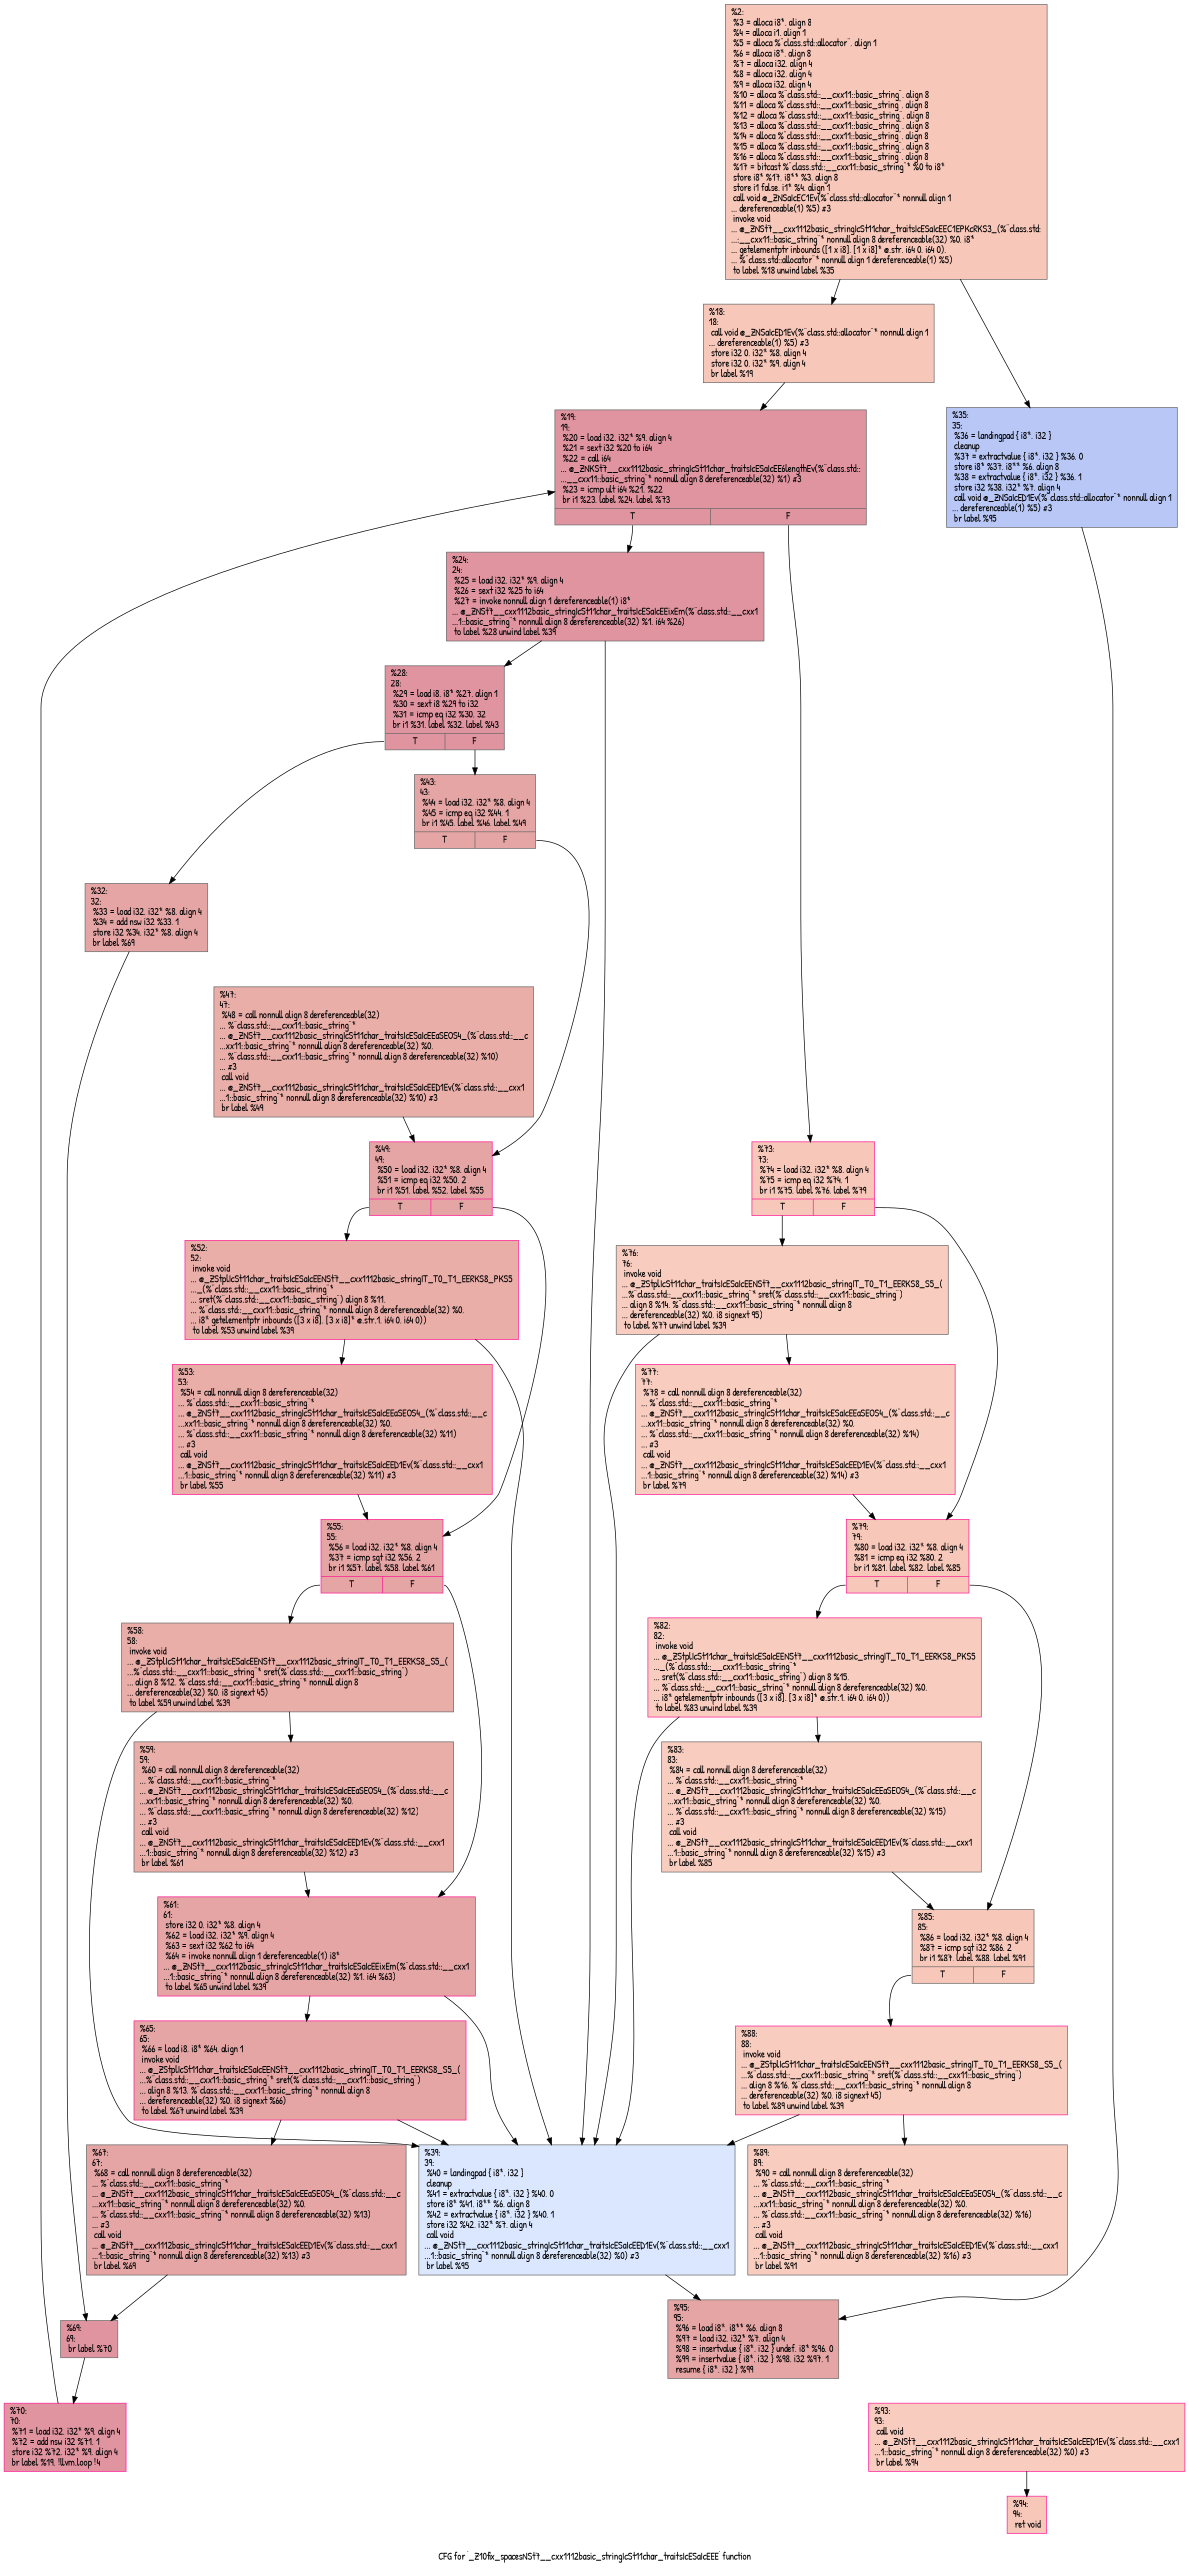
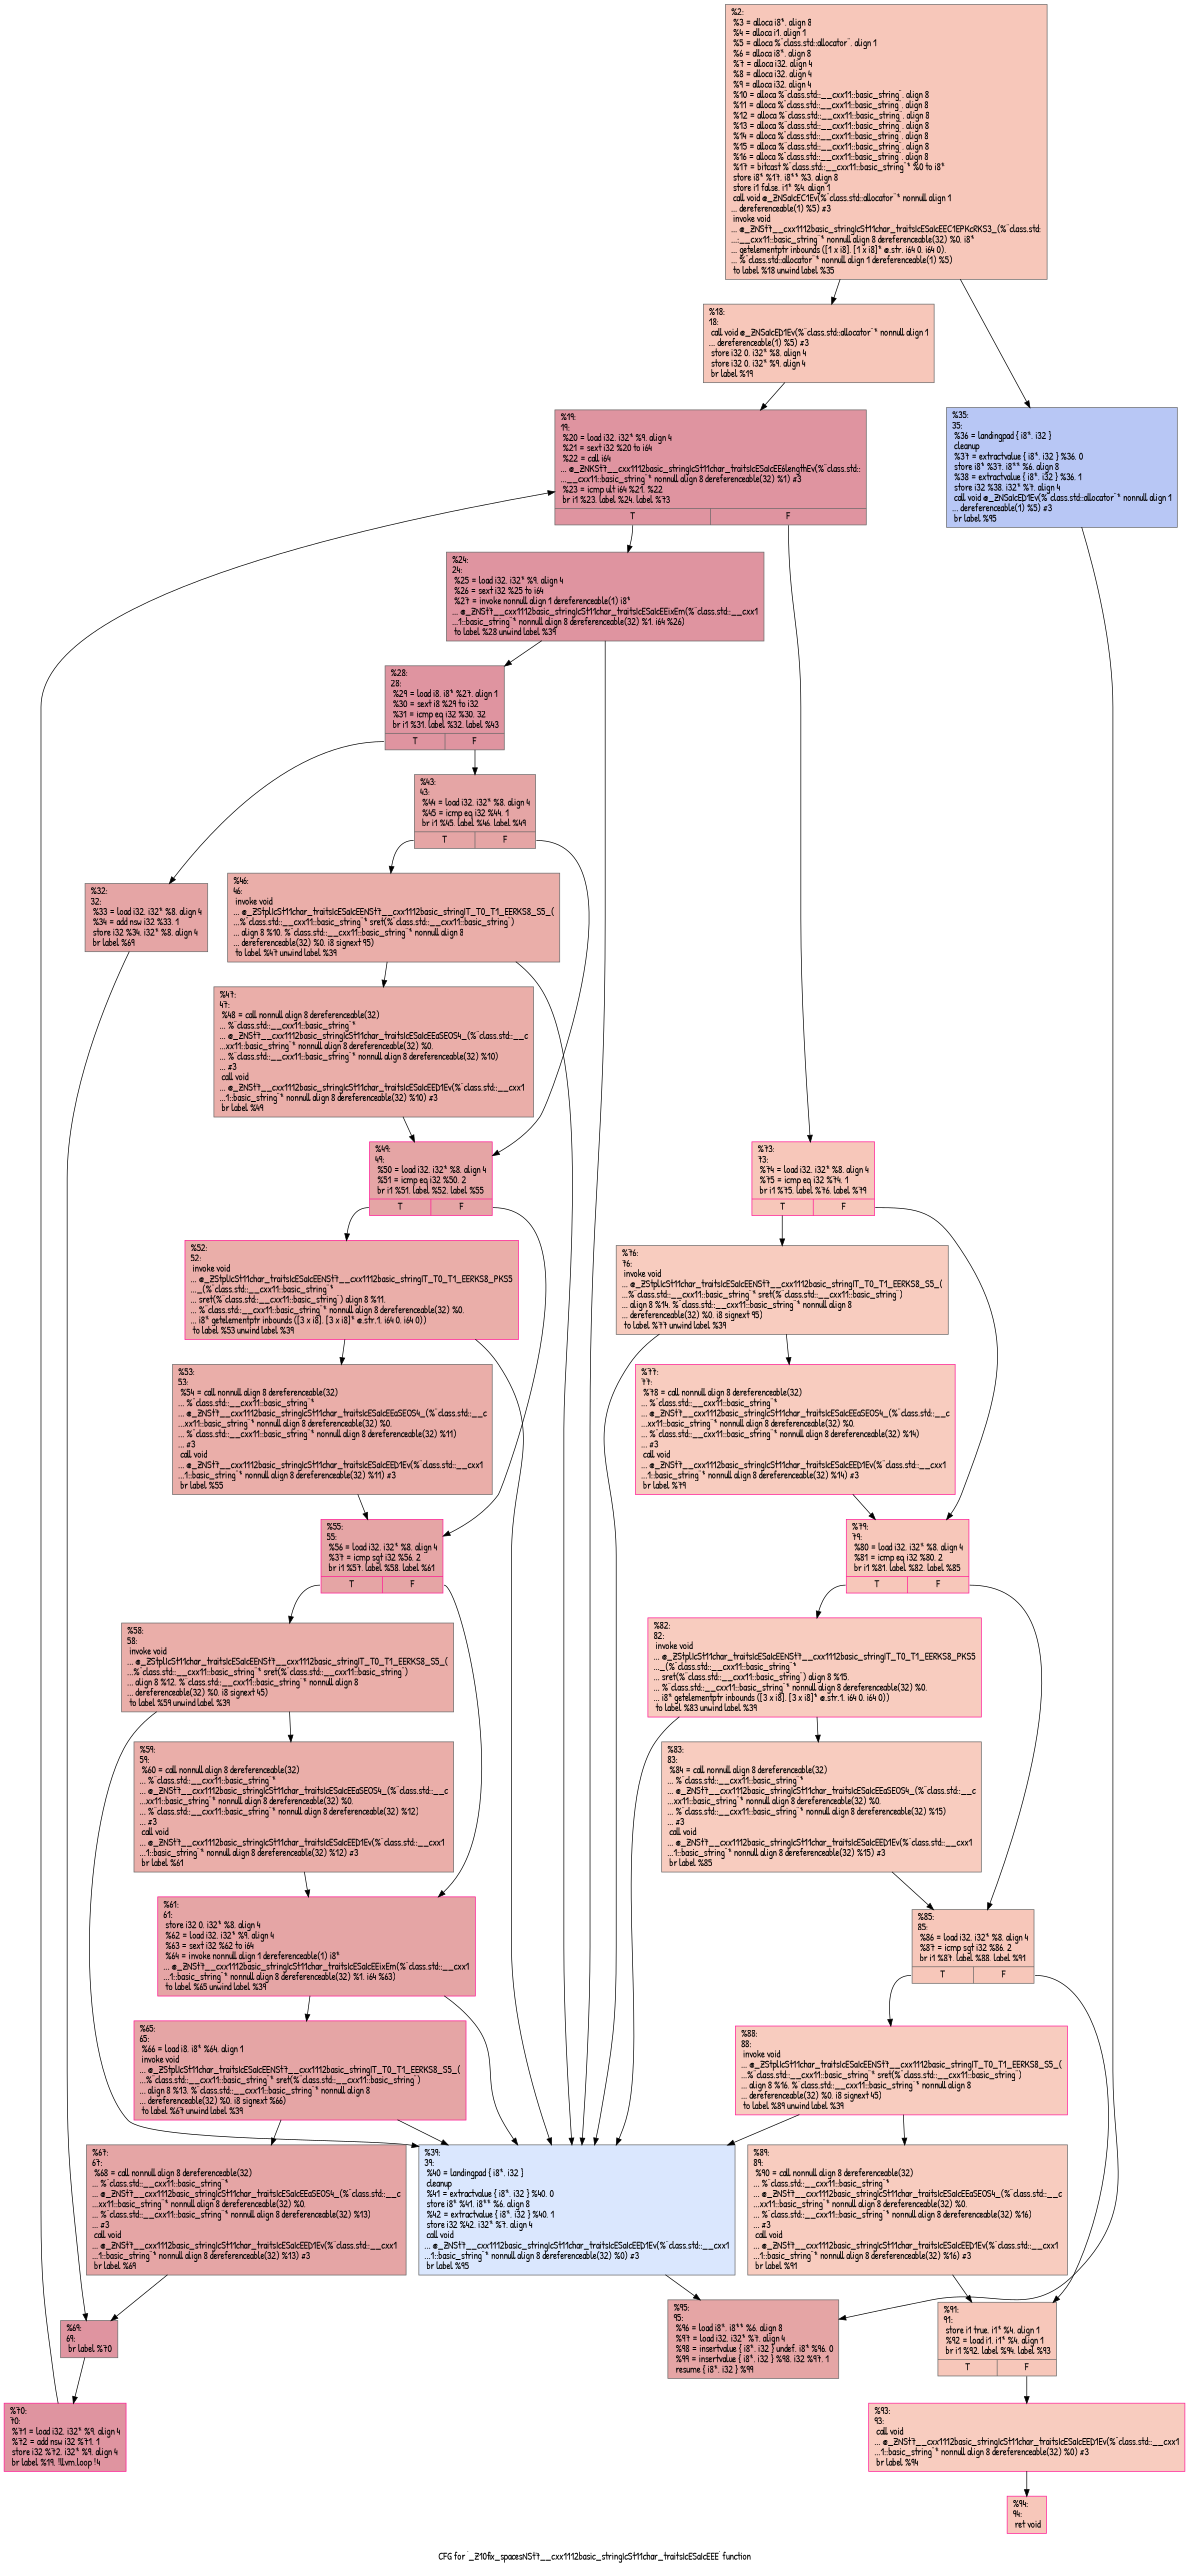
node "%46:": added
node "%53:": color deeppink -> gray40
node "%91:": added
